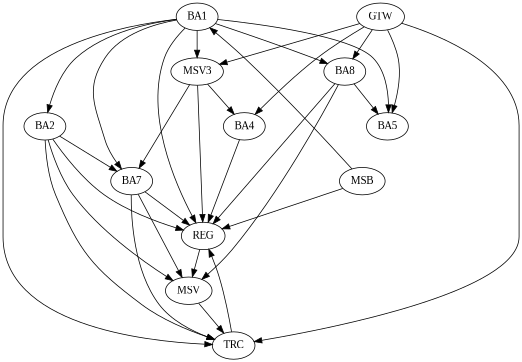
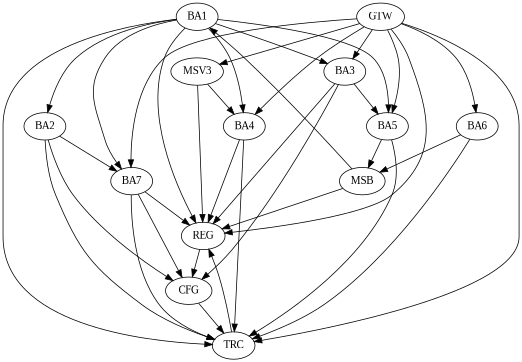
edge "BA1" -> "MSV3": now "BA1" -> "BA4"
node "BA8": label "BA8" -> "BA3"
edge "MSV3" -> "BA7": now "GTW" -> "BA7"
node "BA6": added
edge "BA5" -> "MSB": added
edge "BA2" -> "REG": now "GTW" -> "REG"
edge "BA4" -> "TRC": added
edge "BA5" -> "TRC": added
node "MSV": label "MSV" -> "CFG"
